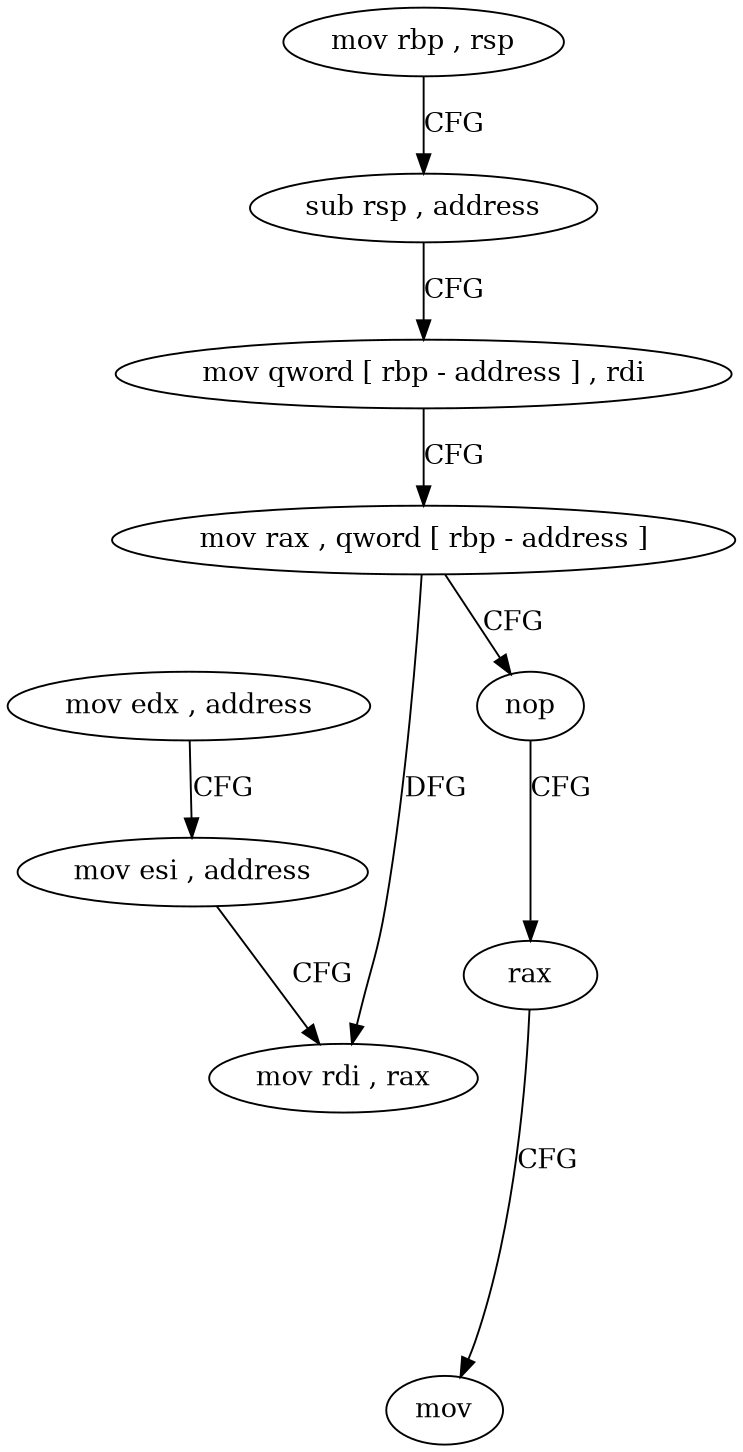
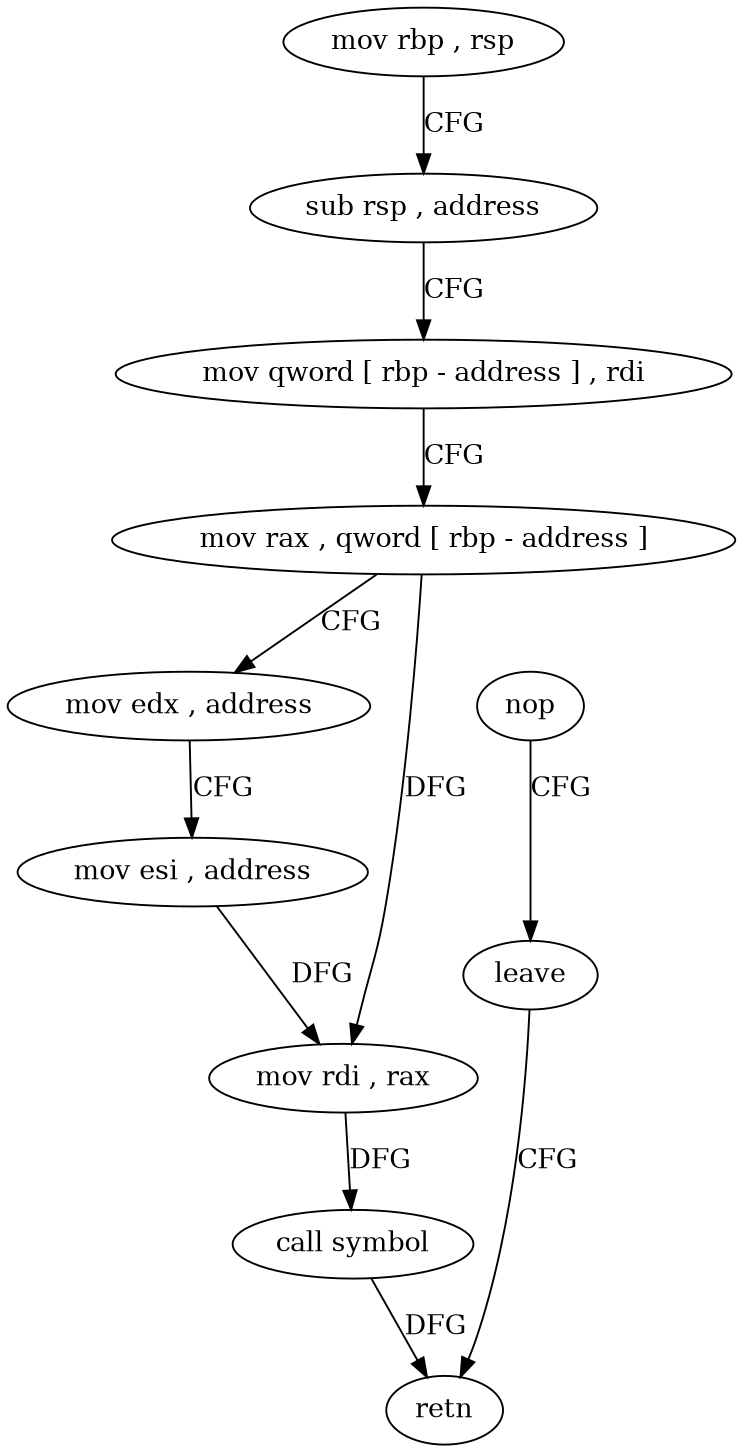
edge "mov rax , qword [ rbp - address ]" -> "nop": now "mov rax , qword [ rbp - address ]" -> "mov edx , address"
edge "mov esi , address" -> "mov rdi , rax": label "CFG" -> "DFG"
node "rax": label "rax" -> "leave"
node "call symbol": added
node "mov": label "mov" -> "retn"
